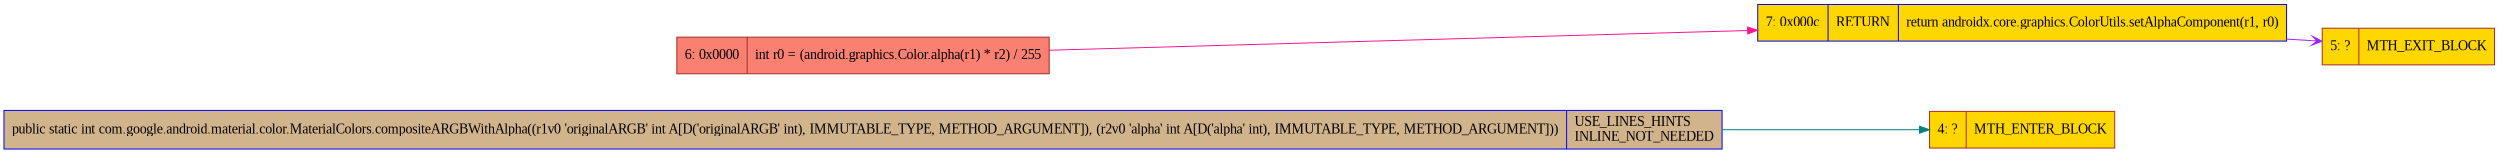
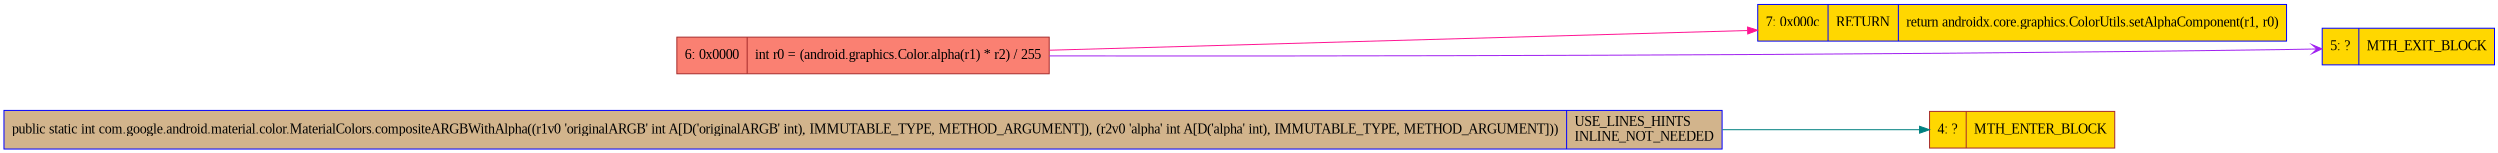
edge "7: 0x000c" -> "5: ?": now "6: 0x0000" -> "5: ?"
node "5: ?": color brown -> blue
